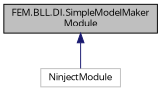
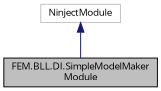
edge "NinjectModule" -> "FEM.BLL.DI.SimpleModelMaker Module": reversed
